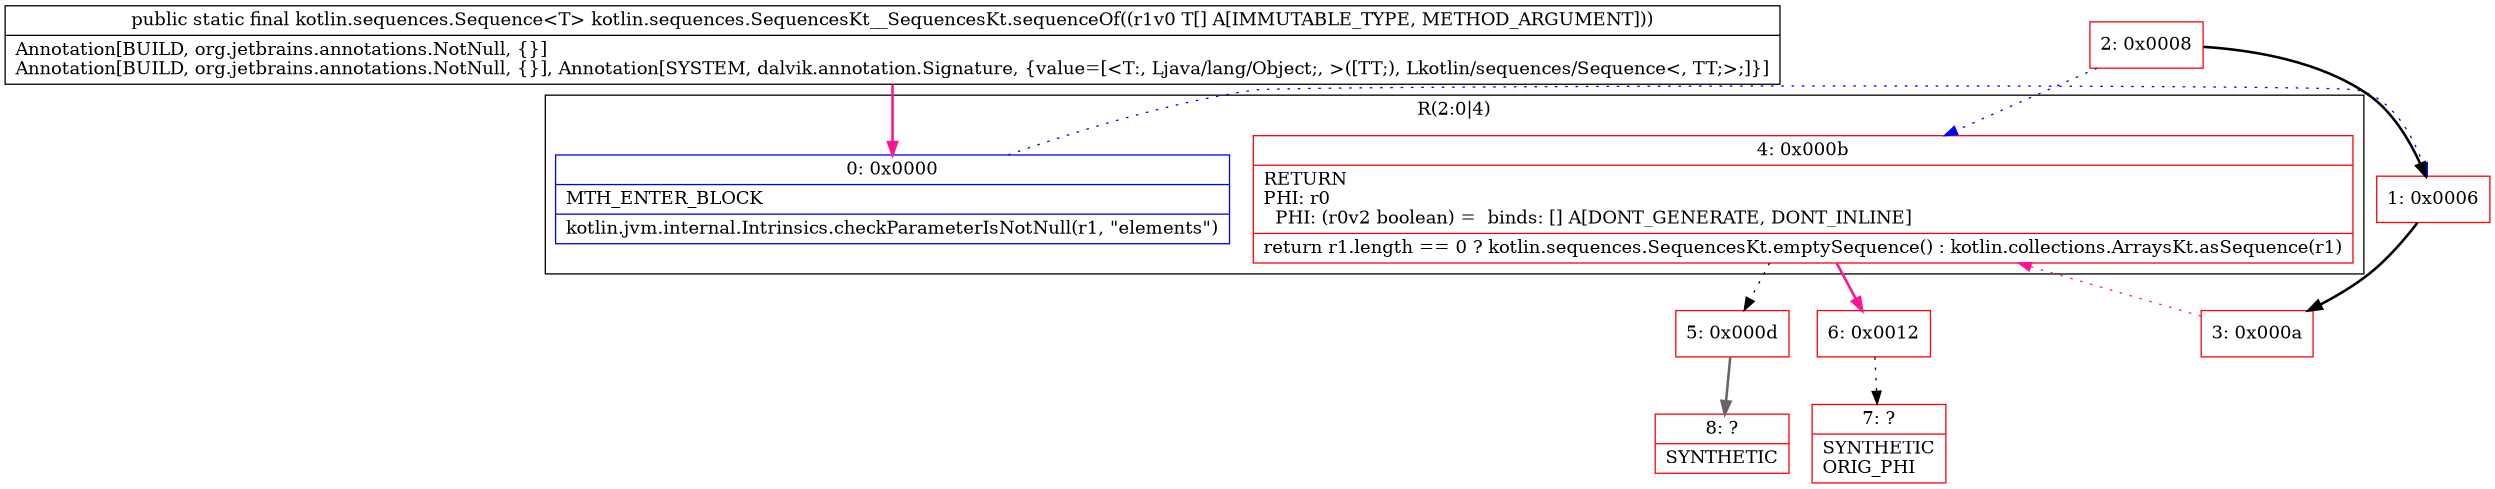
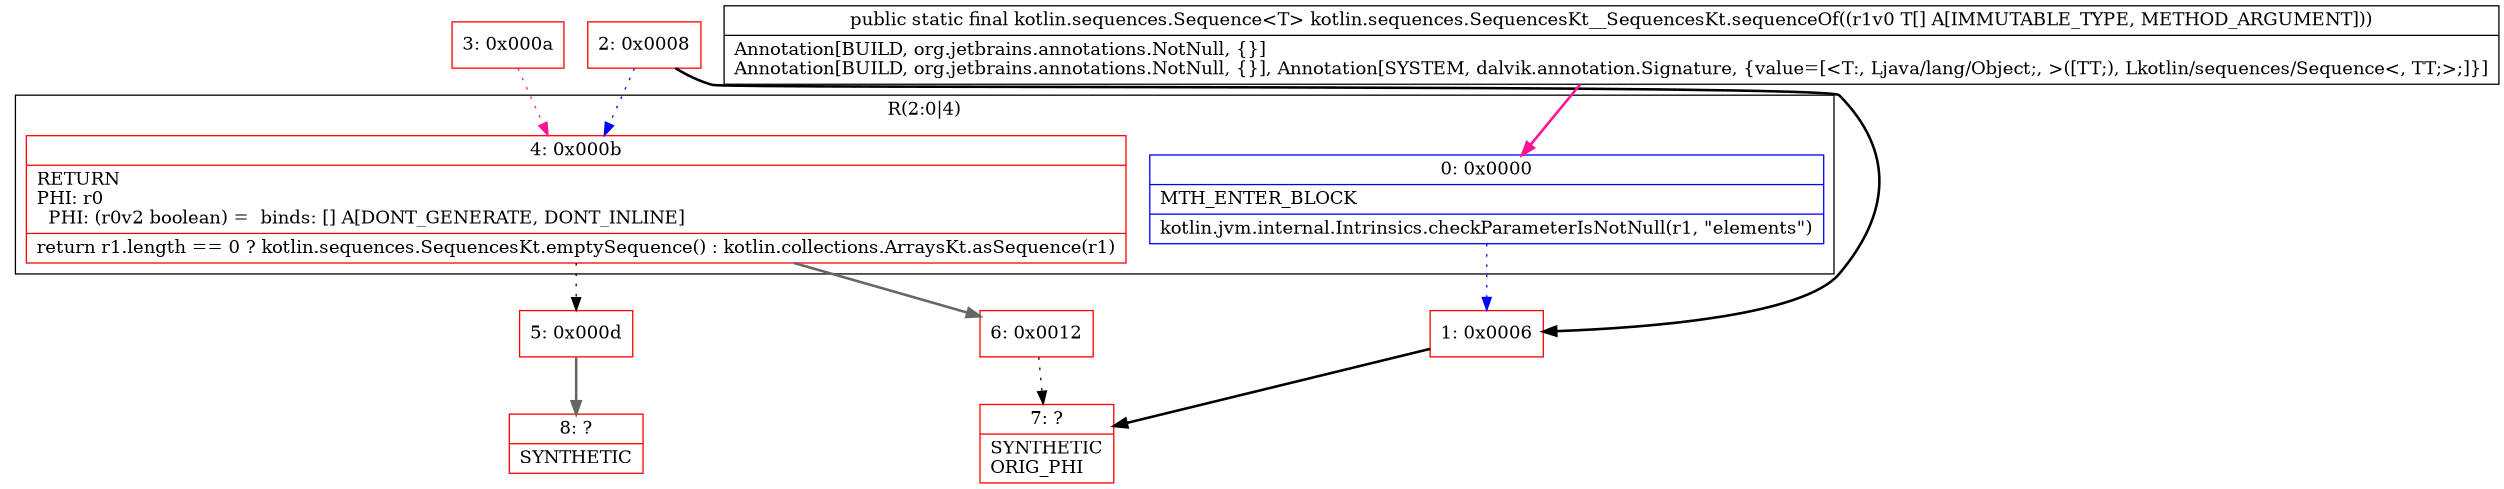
edge "1: 0x0006" -> "3: 0x000a": now "1: 0x0006" -> "7: ?"
edge "4: 0x000b" -> "6: 0x0012": color deeppink -> gray40
